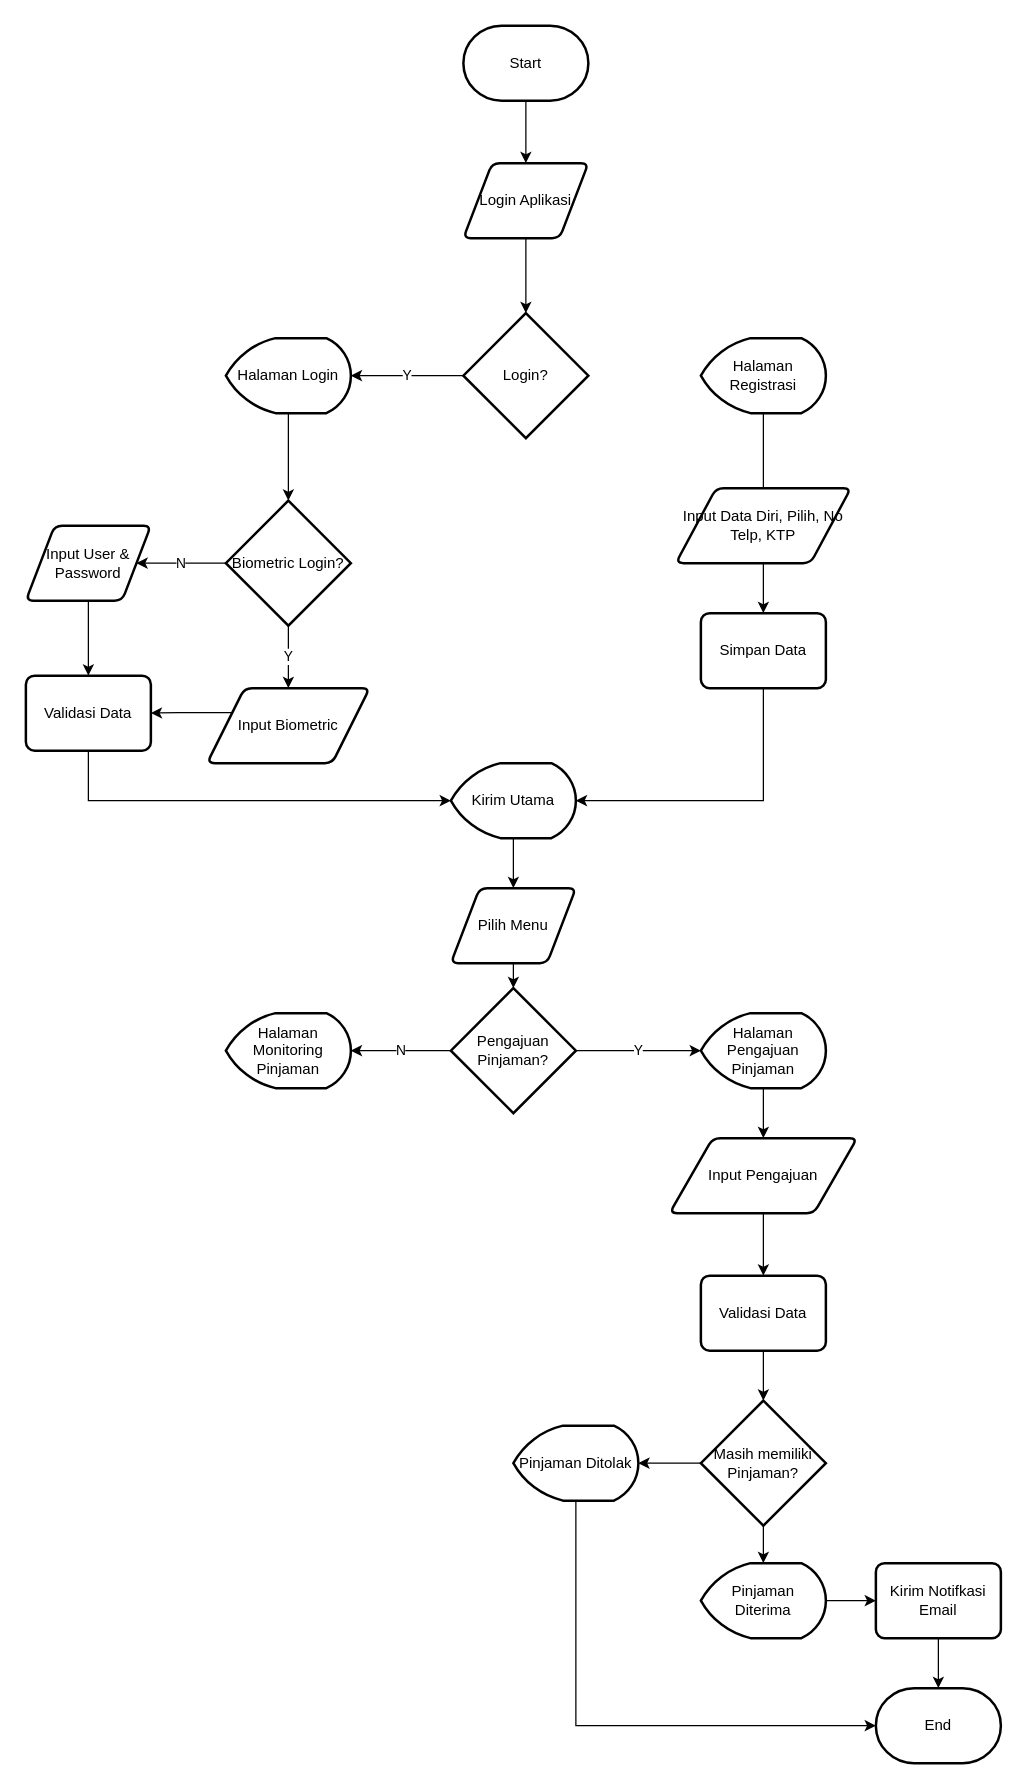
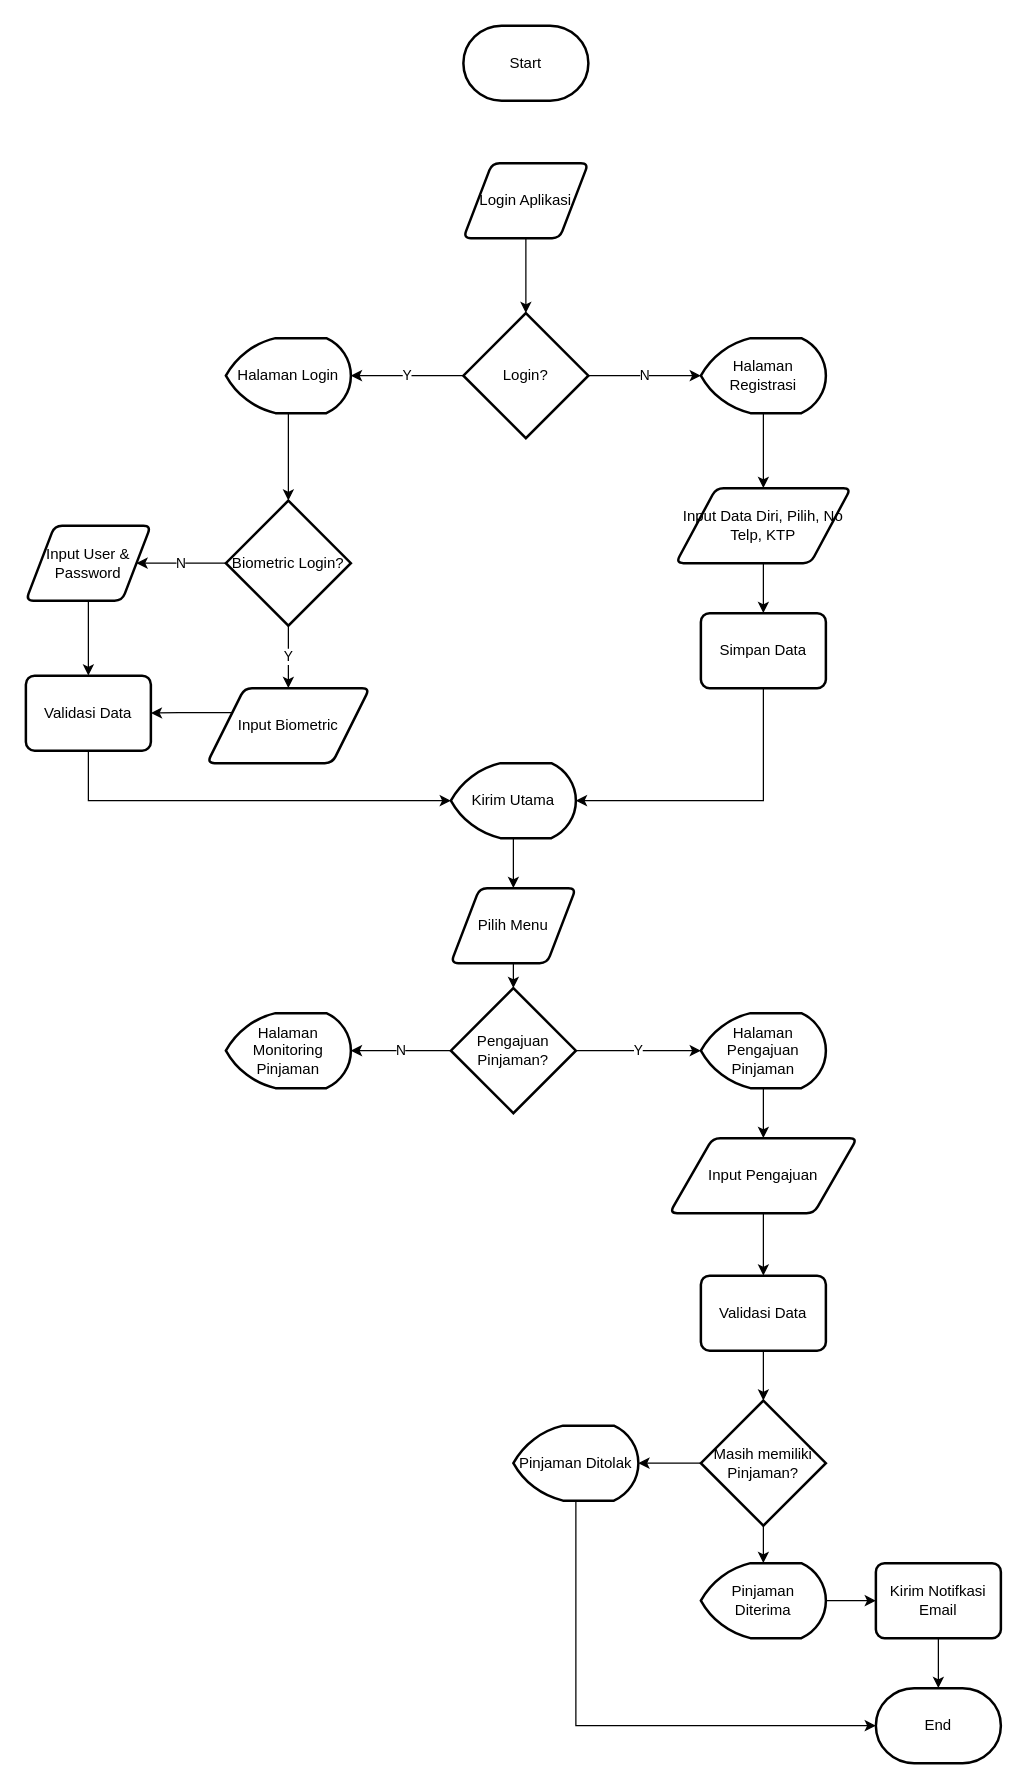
edge "Start" -> "Login Aplikasi": removed
edge "Login?" -> "Halaman Registrasi": added, label "N"
edge "Halaman Registrasi" -- "Input Data Diri, Pilih, No Telp, KTP": arrowhead none -> classic
